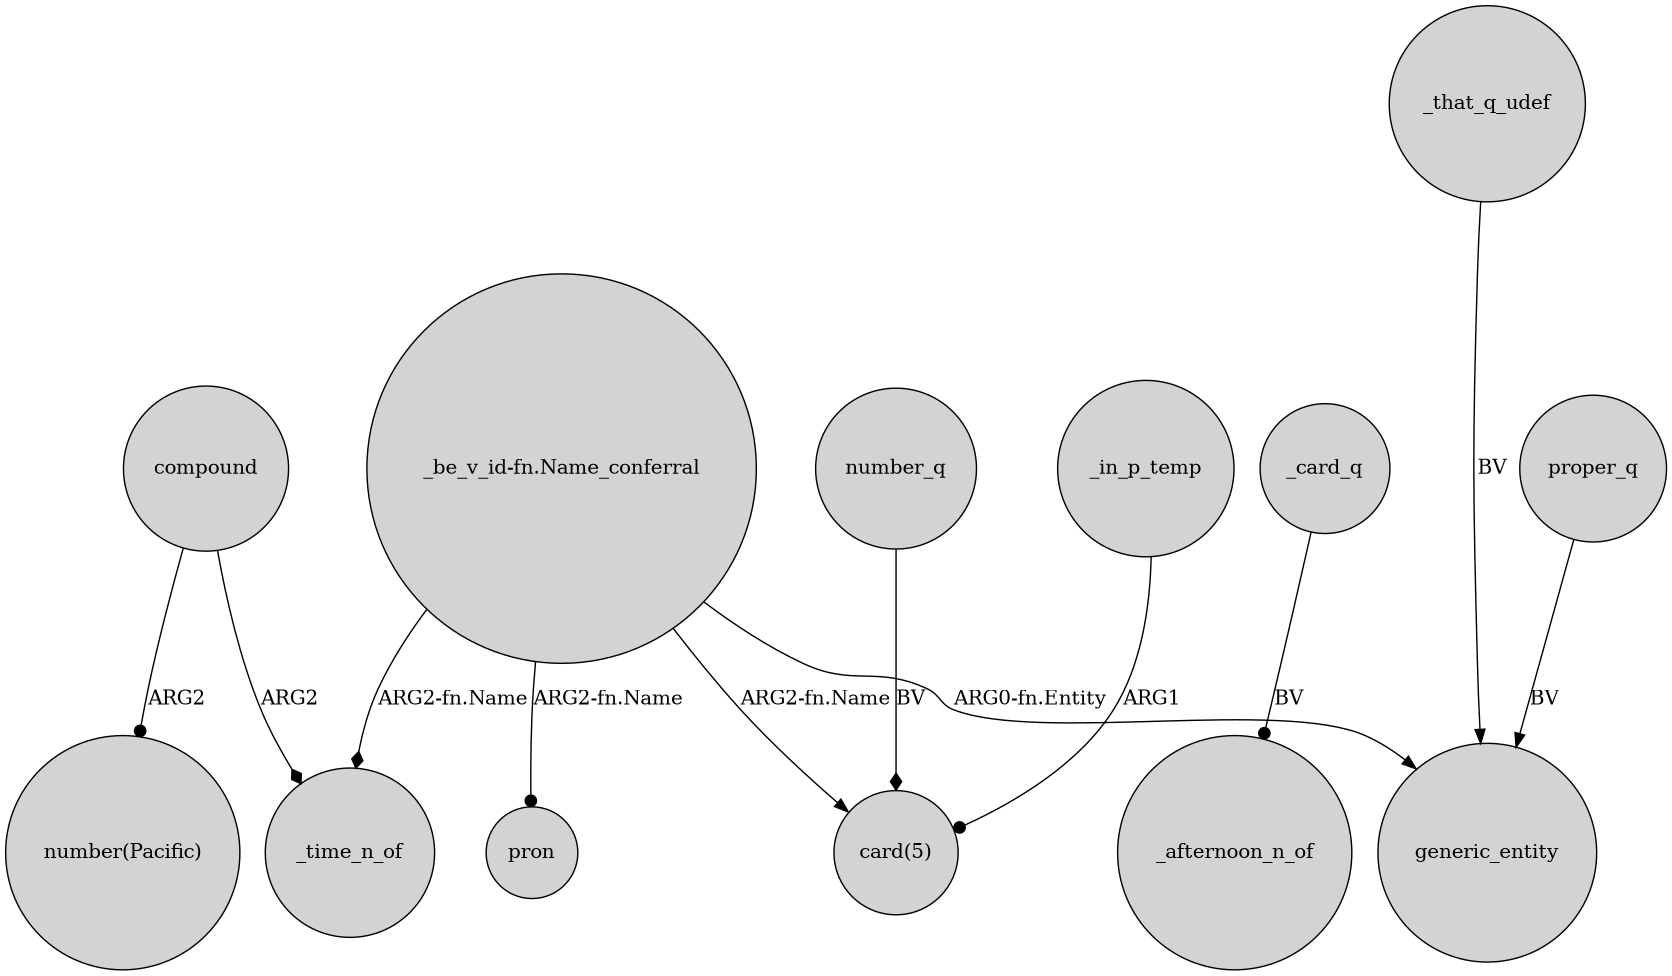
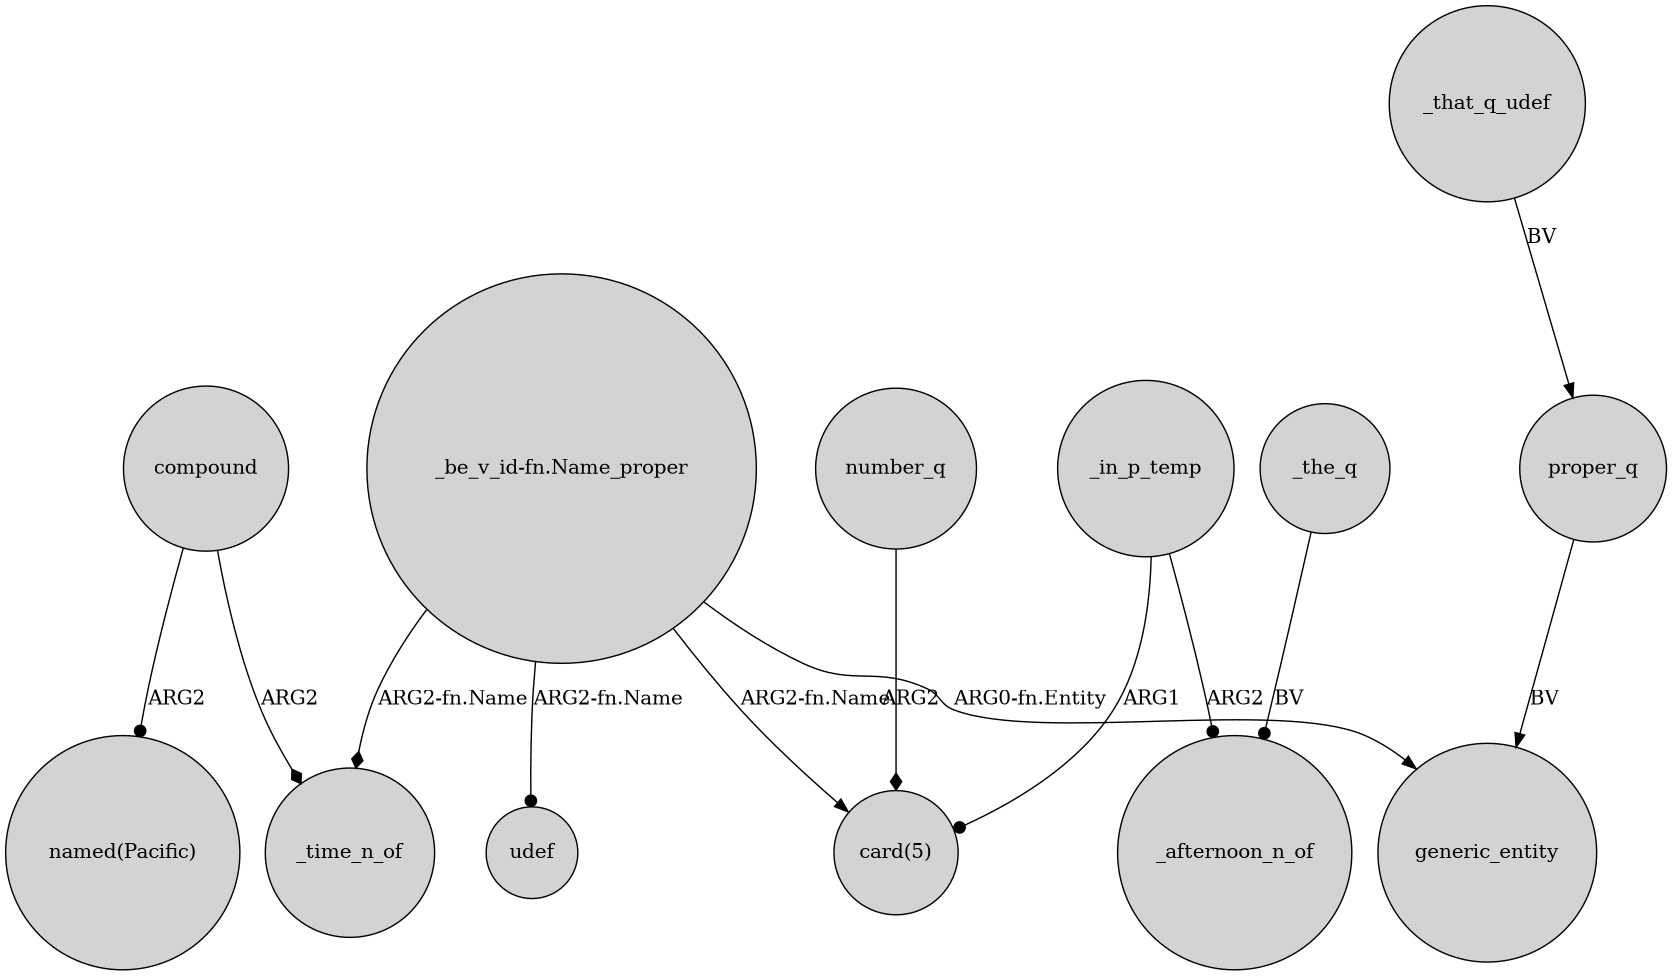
edge "_that_q_udef" -> "generic_entity": now "_that_q_udef" -> "proper_q"
node "_be_v_id-fn.Name_conferral": label "_be_v_id-fn.Name_conferral" -> "_be_v_id-fn.Name_proper"
node "_card_q": label "_card_q" -> "_the_q"
edge "_in_p_temp" -> "_afternoon_n_of": added, label "ARG2"
edge "number_q" -> "card(5)": label "BV" -> "ARG2"
node "number(Pacific)": label "number(Pacific)" -> "named(Pacific)"
node "pron": label "pron" -> "udef"
